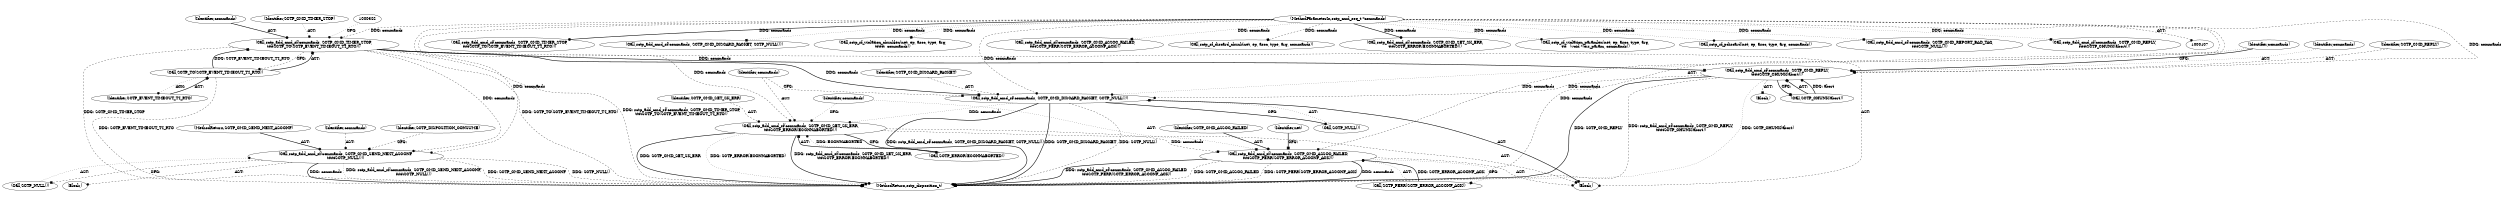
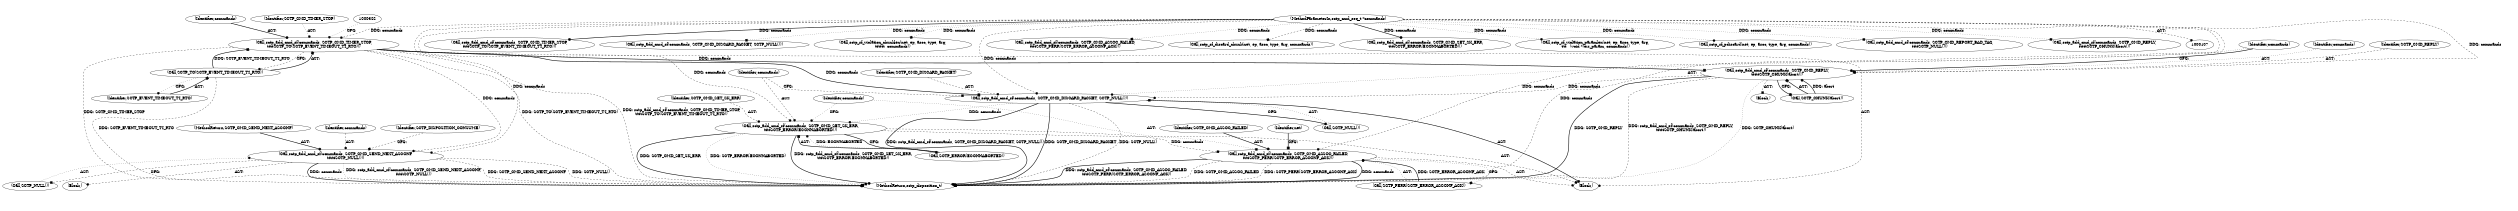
edge "(Call,SCTP_TO(SCTP_EVENT_TIMEOUT_T4_RTO))" -> "(Identifier,SCTP_EVENT_TIMEOUT_T4_RTO)": label "ACK: " -> "CFG: "
